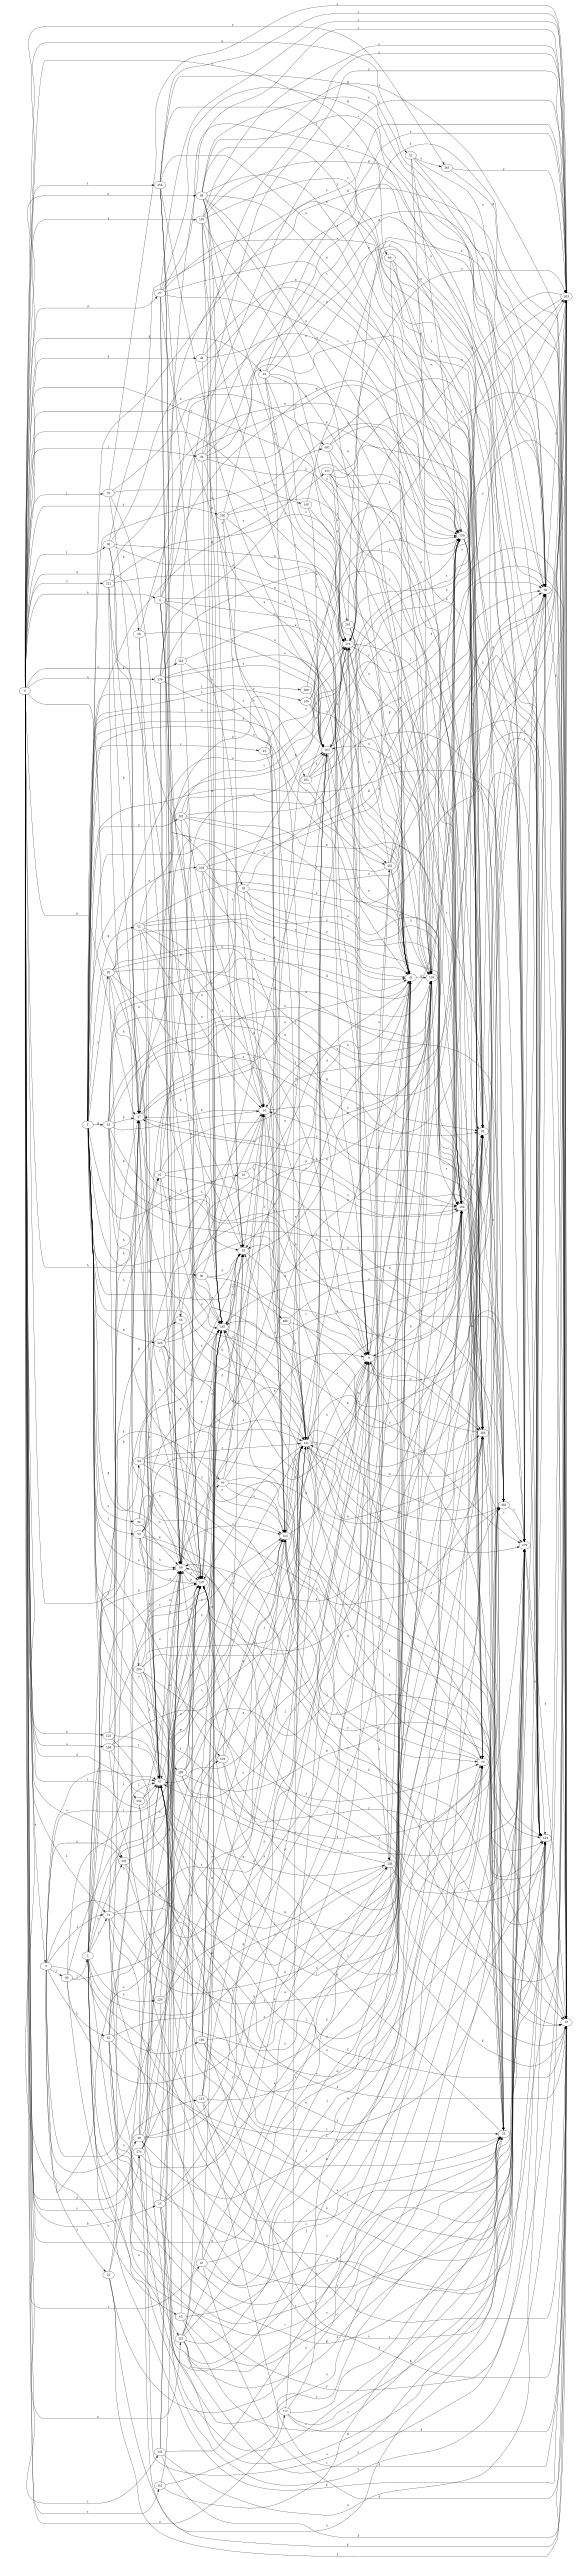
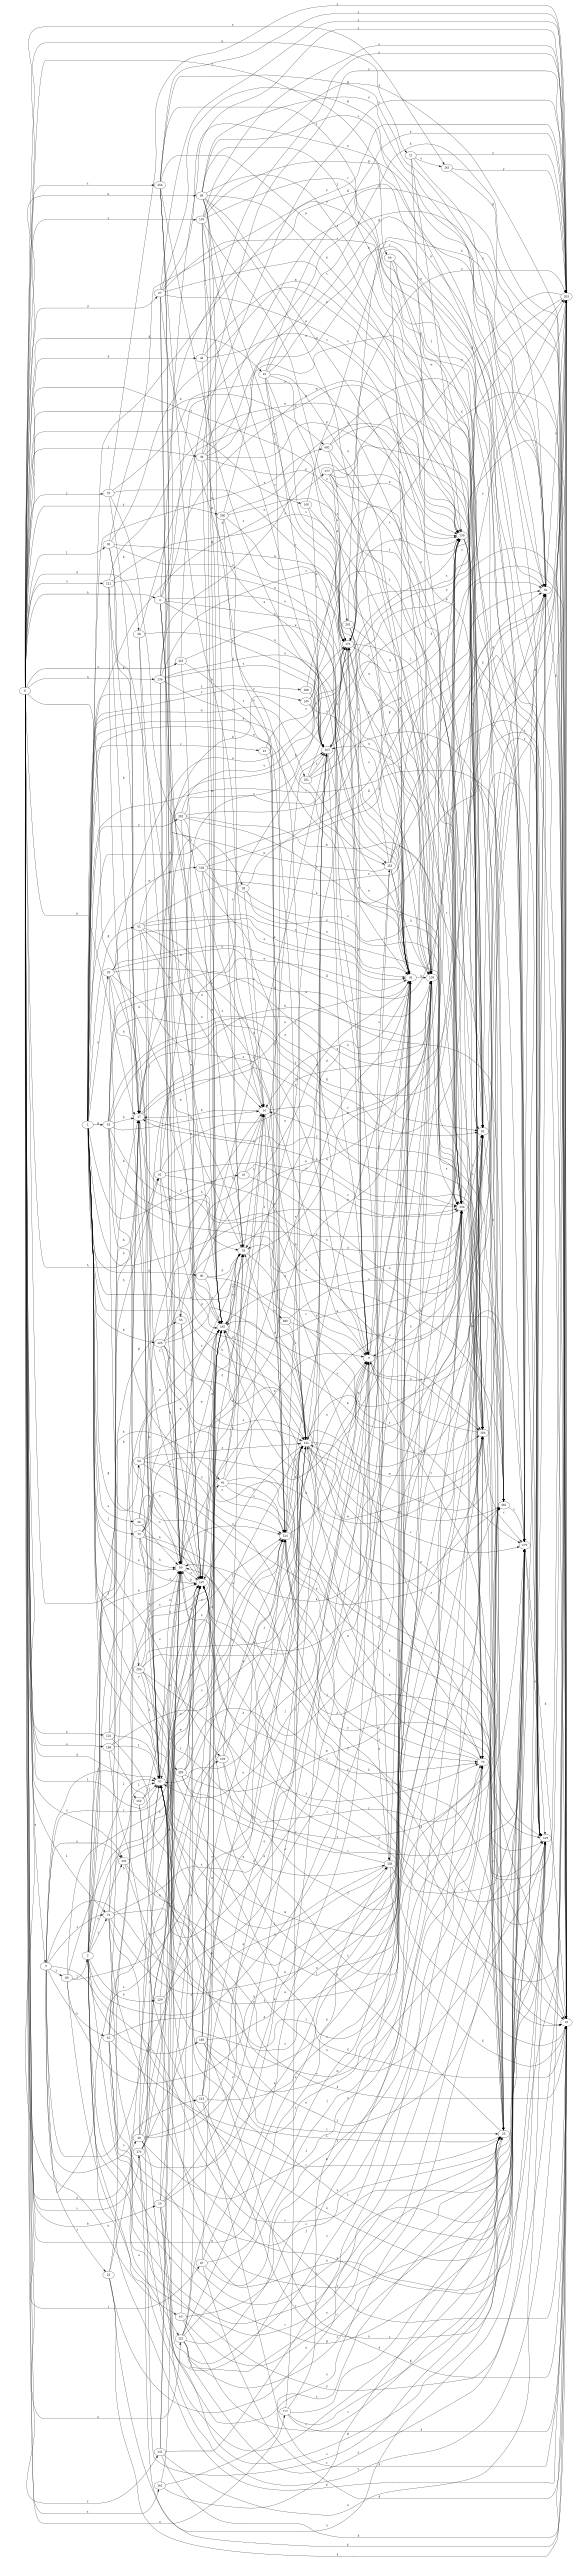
edge "11" -> "56": now "11" -> "203"
edge "38" -> "73": now "89" -> "73"
